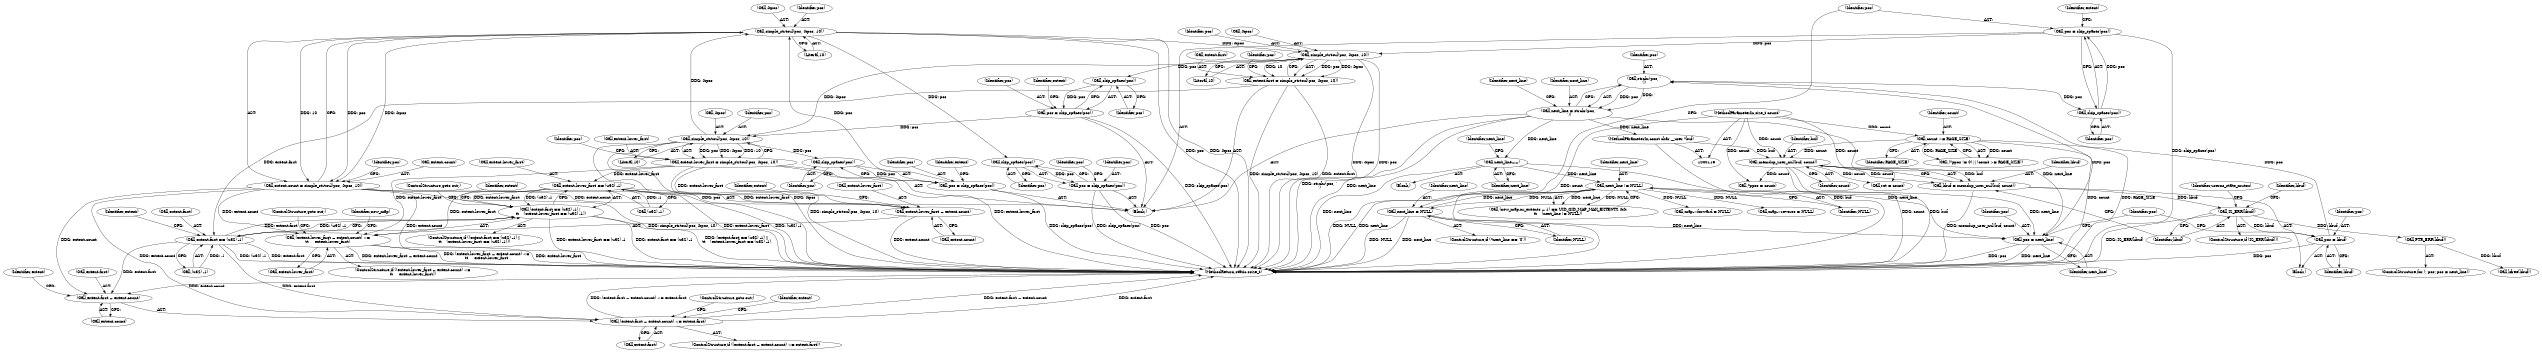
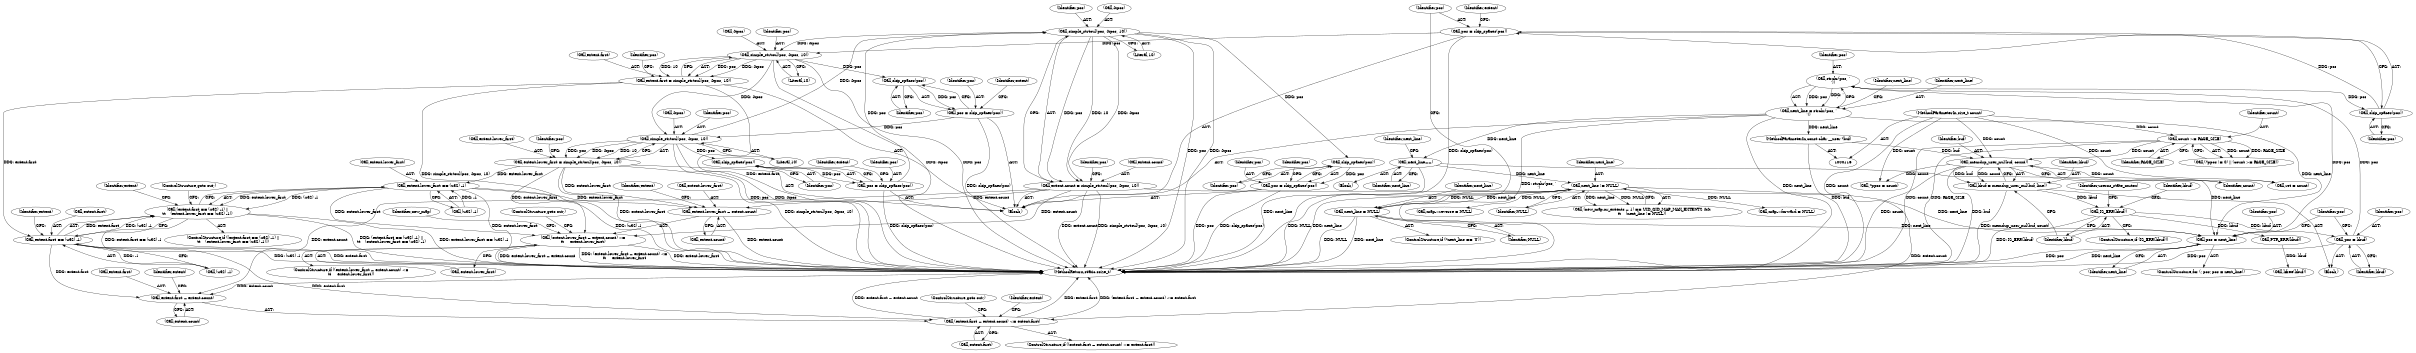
node "(Call,kbuf = memdup_user_nul(buf, count))": label "(Call,kbuf = memdup_user_nul(buf, count))" -> "(Call,kbuf = memdup_user_nul(buf, line))"
edge "(Call,IS_ERR(kbuf))" -> "(ControlStructure,if (IS_ERR(kbuf)))": label "AST: " -> "CFG: "
edge "(Call,PTR_ERR(kbuf))" -> "(ControlStructure,for (; pos; pos = next_line))": now "(Call,pos = next_line)" -> "(ControlStructure,for (; pos; pos = next_line))"
